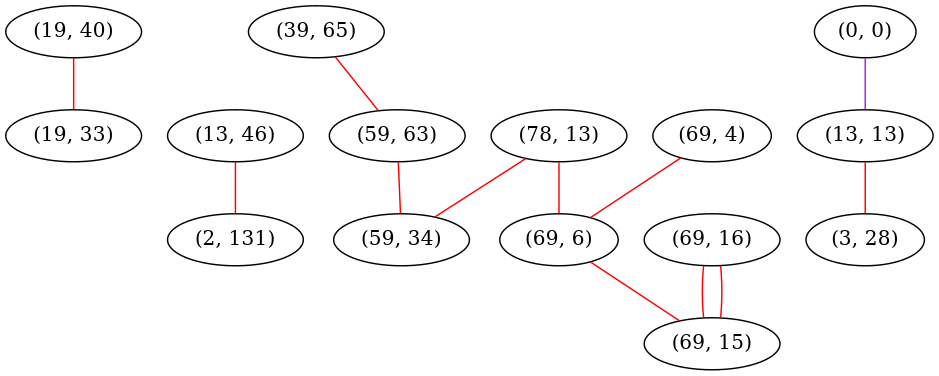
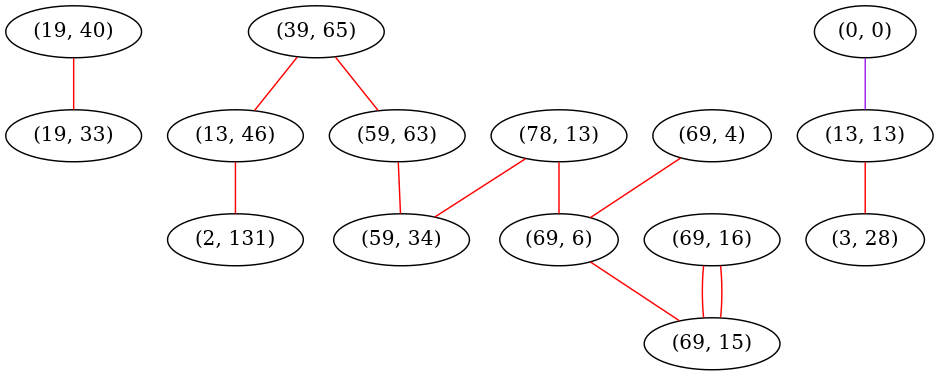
edge "(39, 65)" -- "(13, 46)": added
